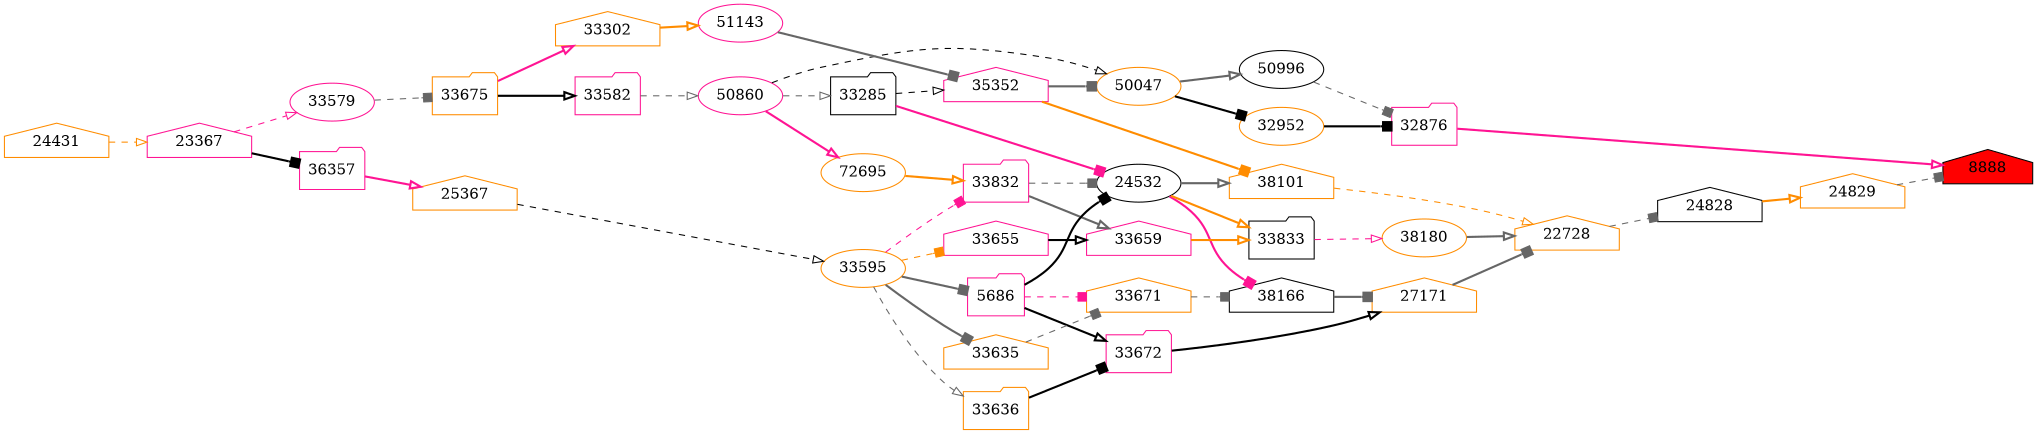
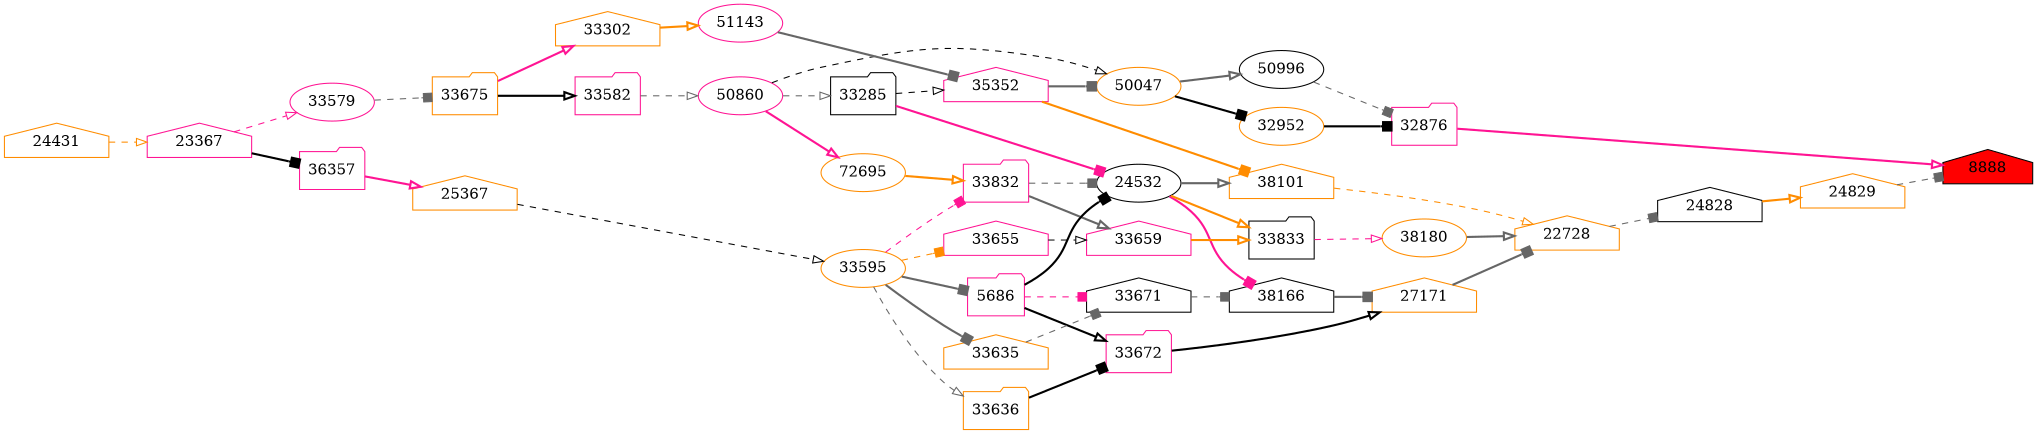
edge "33655" -> "33659": style bold -> dashed
node "33671": color darkorange -> black
